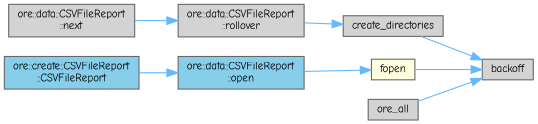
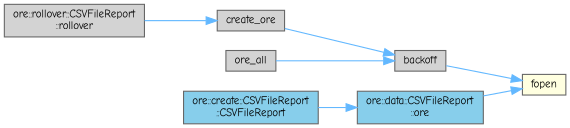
node "ore::data::CSVFileReport ::next": removed
node "ore::data::CSVFileReport ::rollover": label "ore::data::CSVFileReport ::rollover" -> "ore::rollover::CSVFileReport ::rollover"
node "create_directories": label "create_directories" -> "create_ore"
edge "fopen" -> "backoff": reversed
node "ore::data::CSVFileReport ::open": label "ore::data::CSVFileReport ::open" -> "ore::data::CSVFileReport ::ore"
